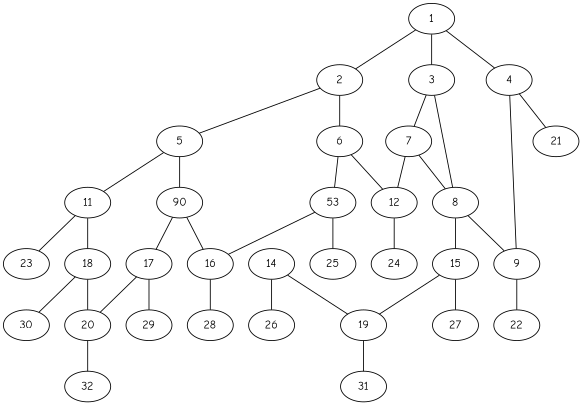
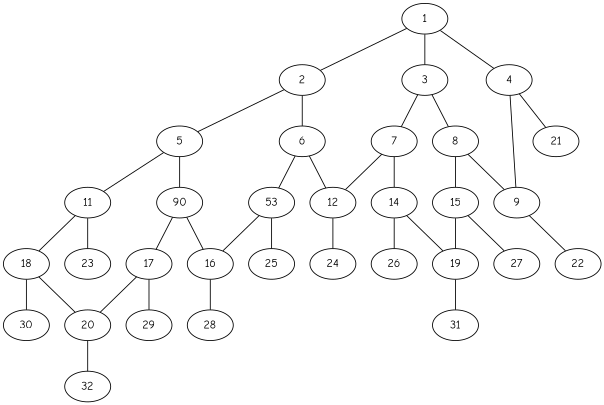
edge "7" -- "8": now "7" -- "14"
